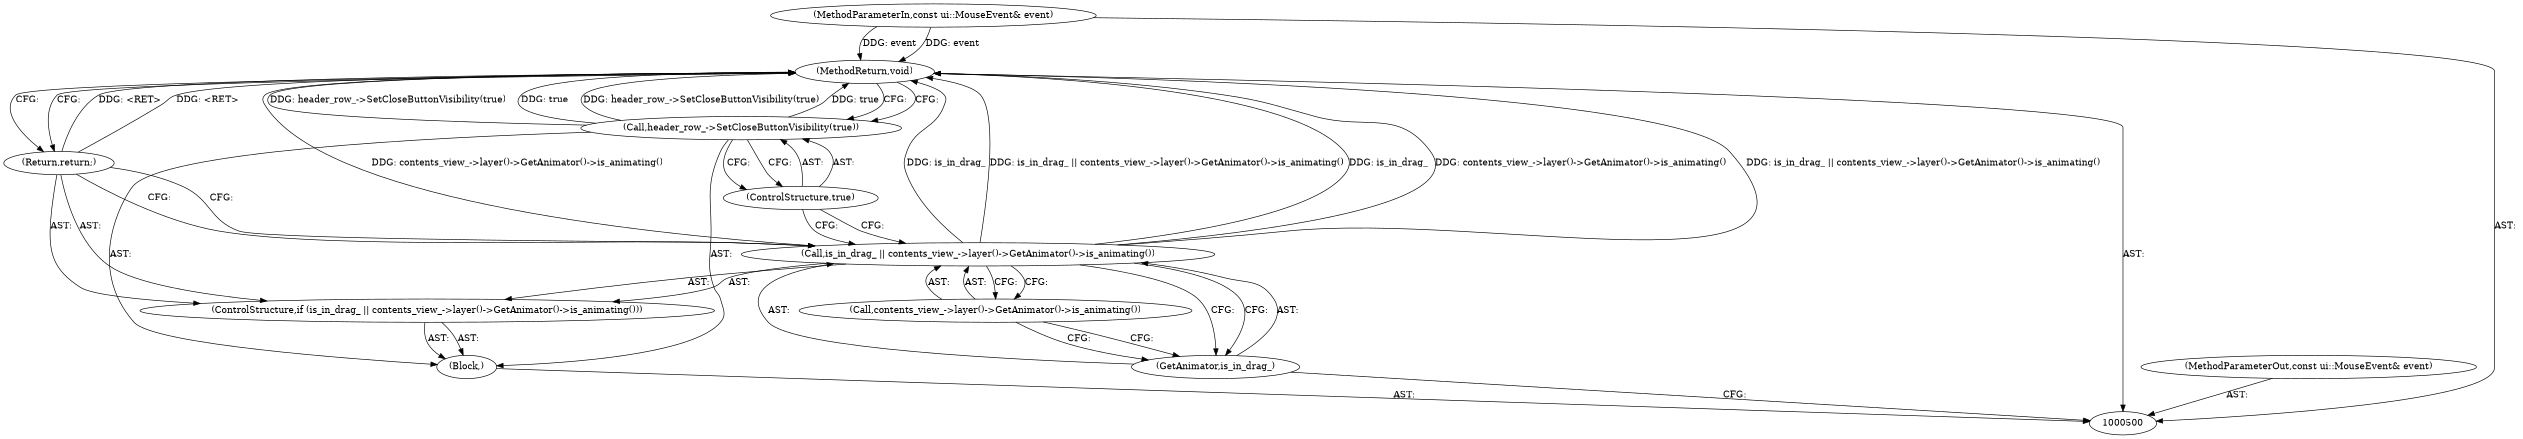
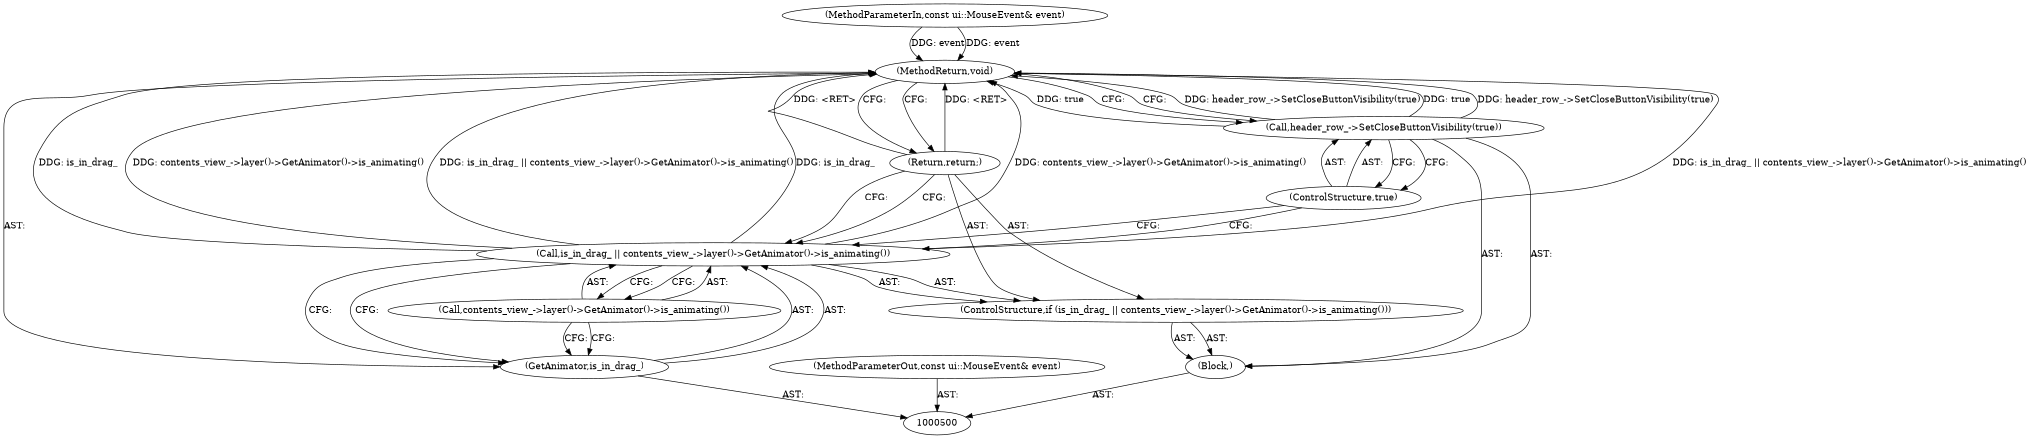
edge "(MethodParameterIn,const ui::MouseEvent& event)" -> "1000500": removed, label "AST:"
edge "(MethodReturn,void)" -> "1000500": now "(MethodReturn,void)" -> "(GetAnimator,is_in_drag_)"
edge "(GetAnimator,is_in_drag_)" -> "1000500": label "CFG: " -> "AST: "
